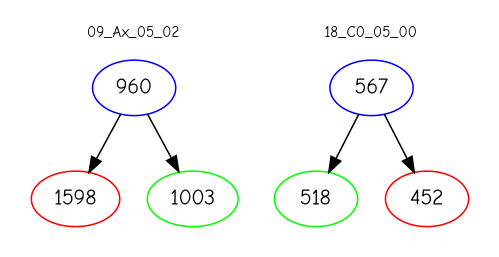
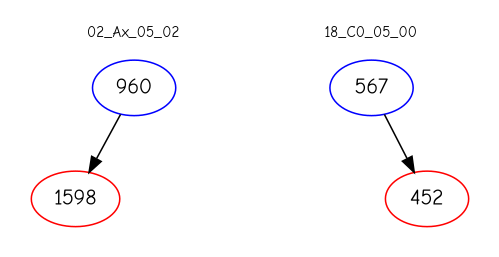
cluster "09_Ax_05_02": label "09_Ax_05_02" -> "02_Ax_05_02"
node "1003": removed
node "518": removed
